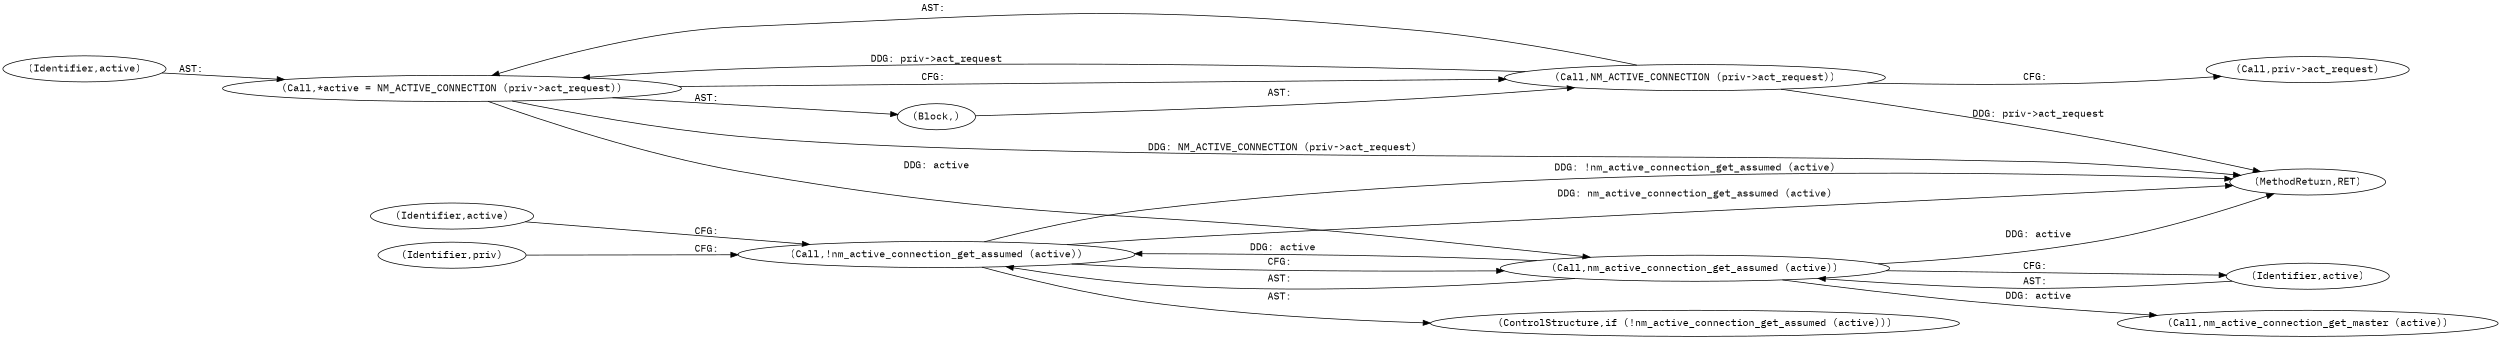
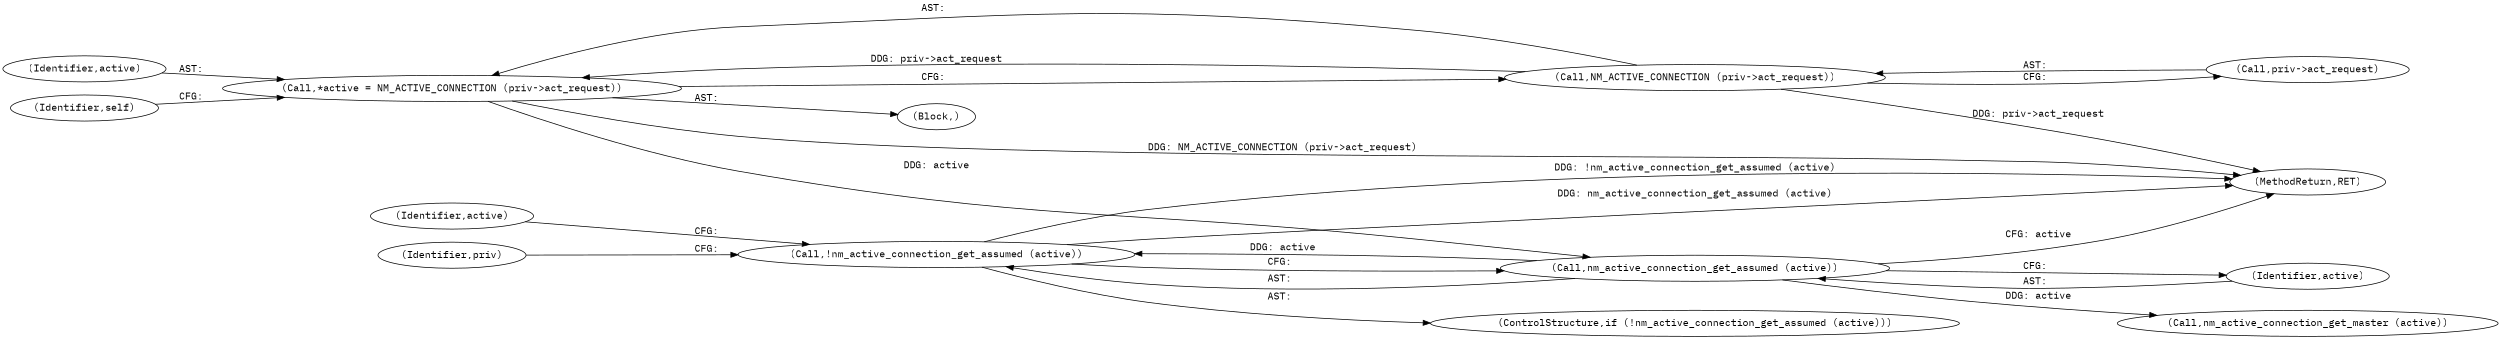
edge "(Block,)" -> "(Call,NM_ACTIVE_CONNECTION (priv->act_request))": now "(Call,priv->act_request)" -> "(Call,NM_ACTIVE_CONNECTION (priv->act_request))"
node "(Identifier,self)": added
edge "(Call,nm_active_connection_get_assumed (active))" -> "(MethodReturn,RET)": label "DDG: active" -> "CFG: active"
